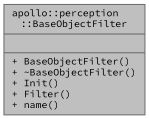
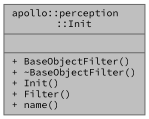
node "apollo::perception": text "::BaseObjectFilter" -> "::Init"
